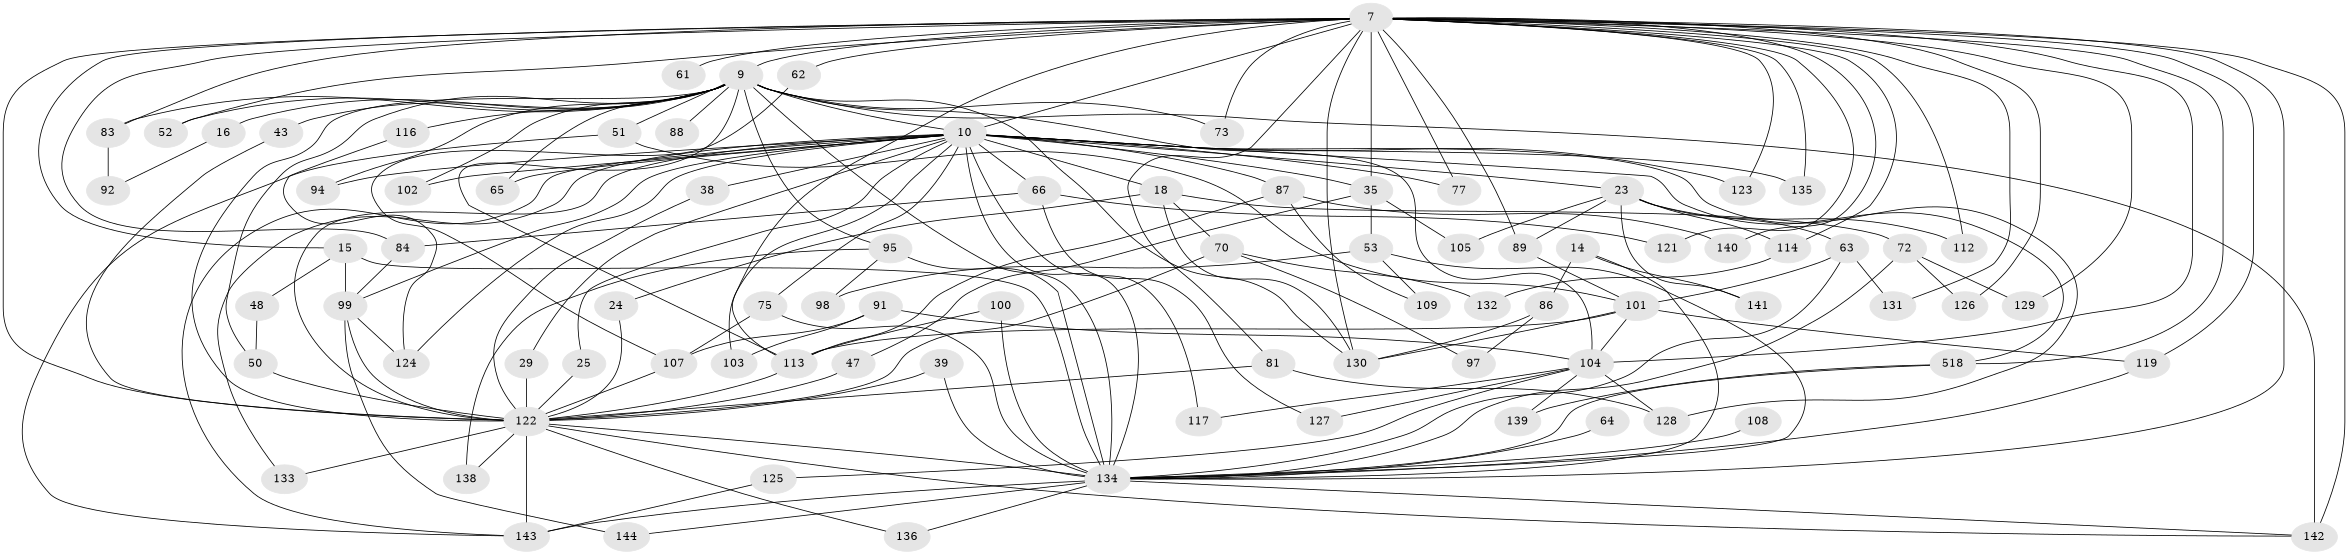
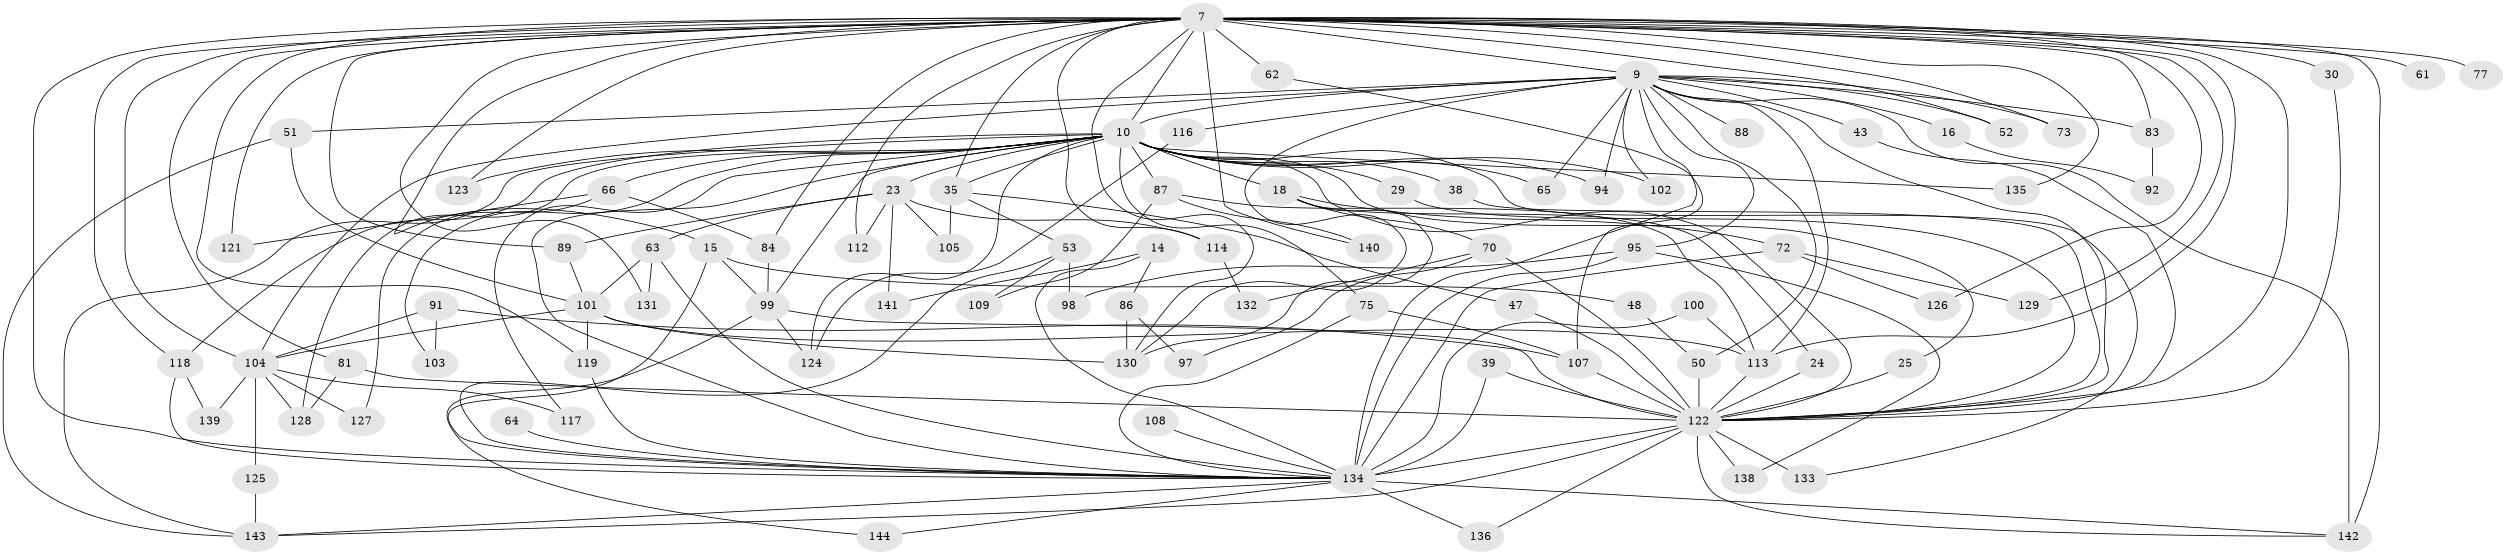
node "30": added
edge "10" -- "77": removed
node "518": label "518" -> "118"
